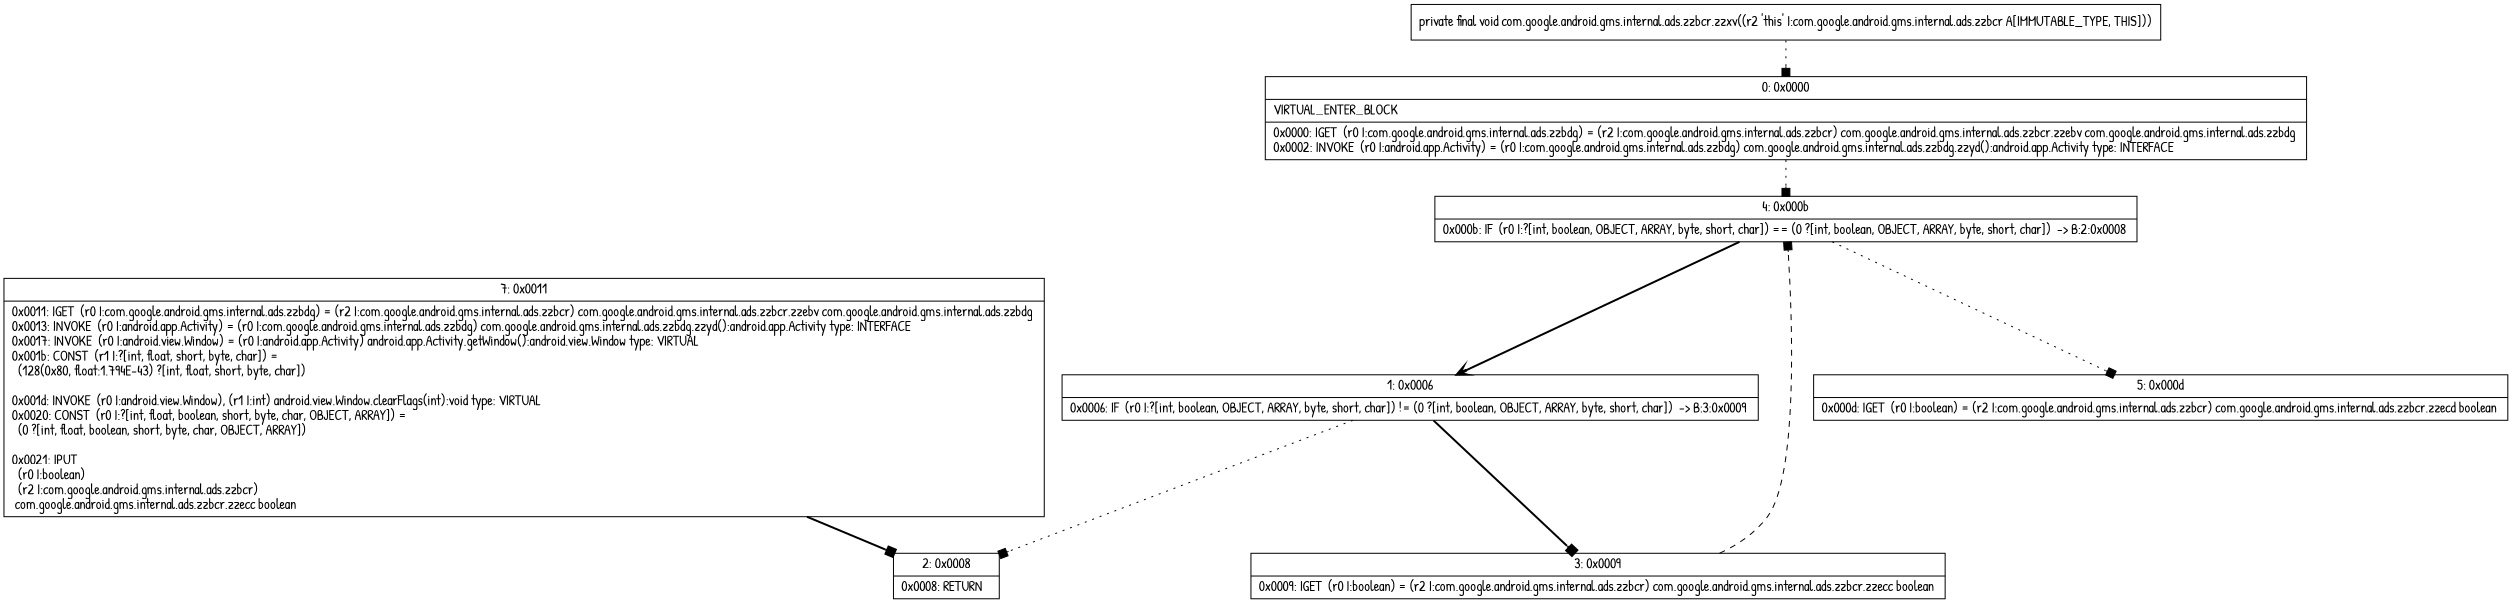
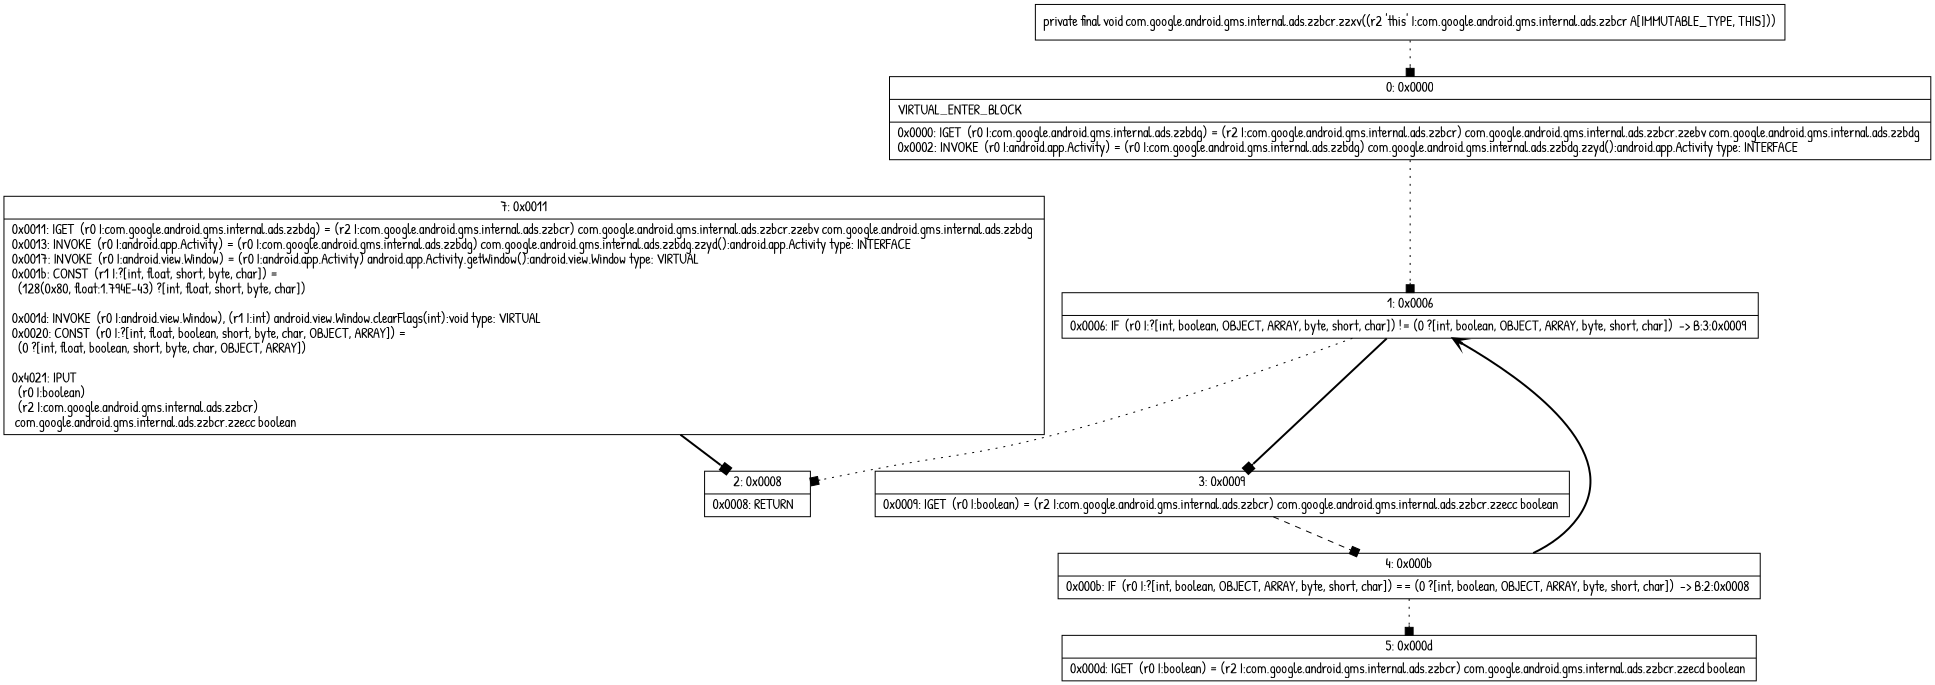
edge "0: 0x0000" -> "4: 0x000b": now "0: 0x0000" -> "1: 0x0006"
node "7: 0x0011": text "0x0021: IPUT" -> "0x4021: IPUT"
